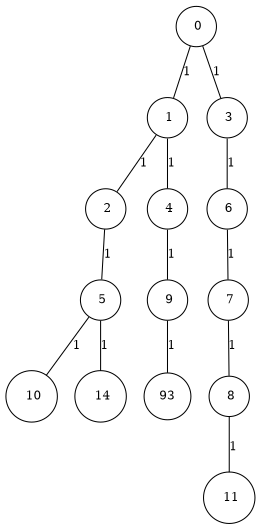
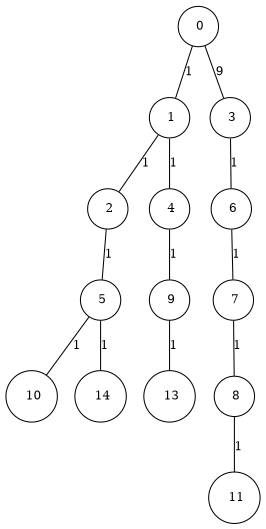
edge "0" -- "3": label "1" -> "9"
node "93": label "93" -> "13"
